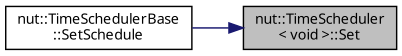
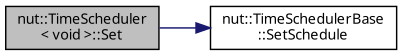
edge "nut::TimeSchedulerBase ::SetSchedule" -> "nut::TimeScheduler < void >::Set": reversed
